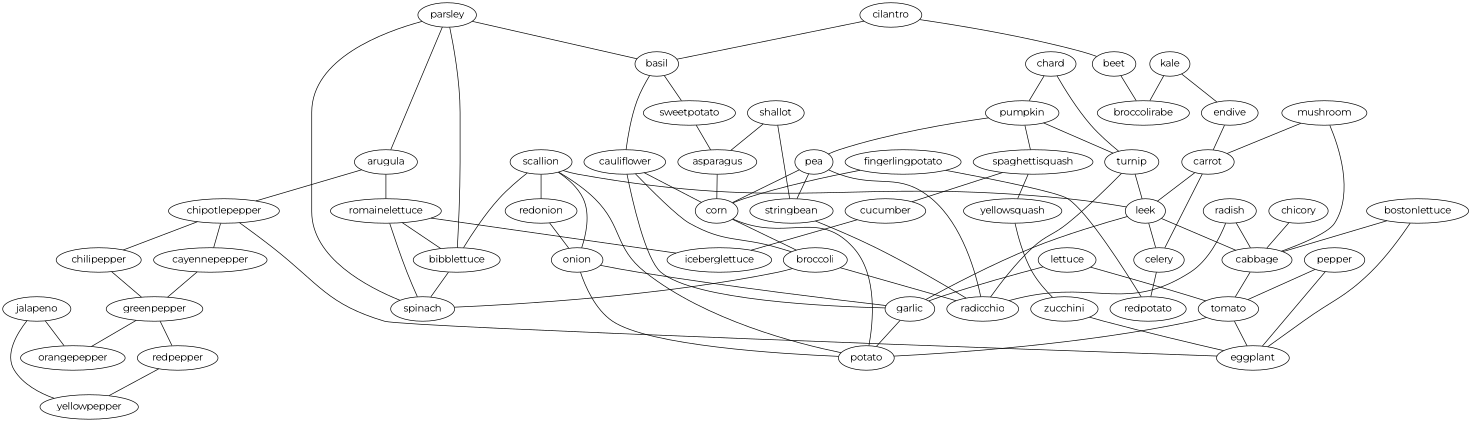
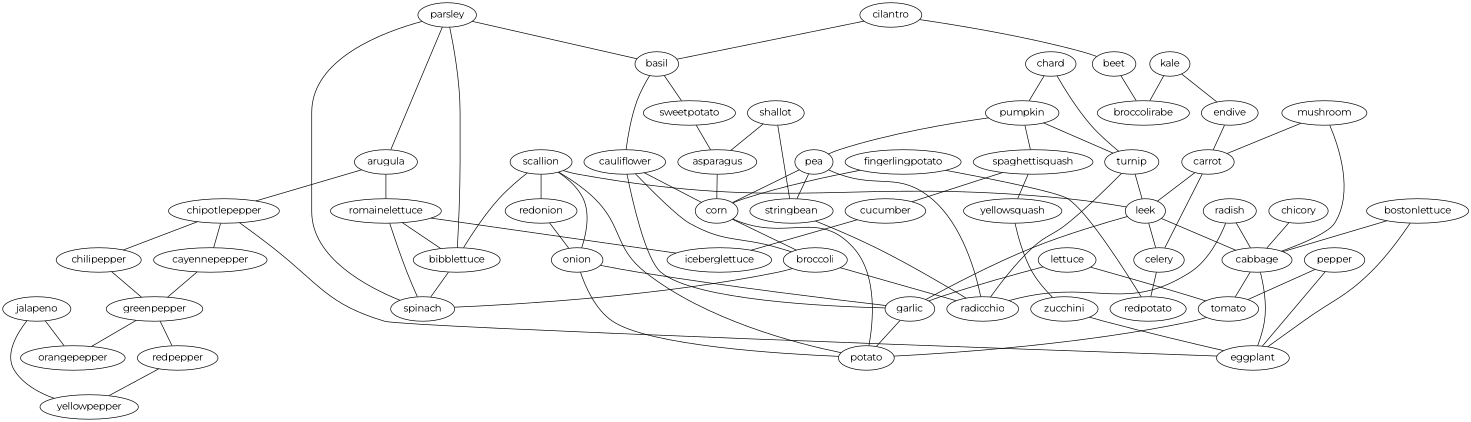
edge "tomato" -- "eggplant": now "cabbage" -- "eggplant"
